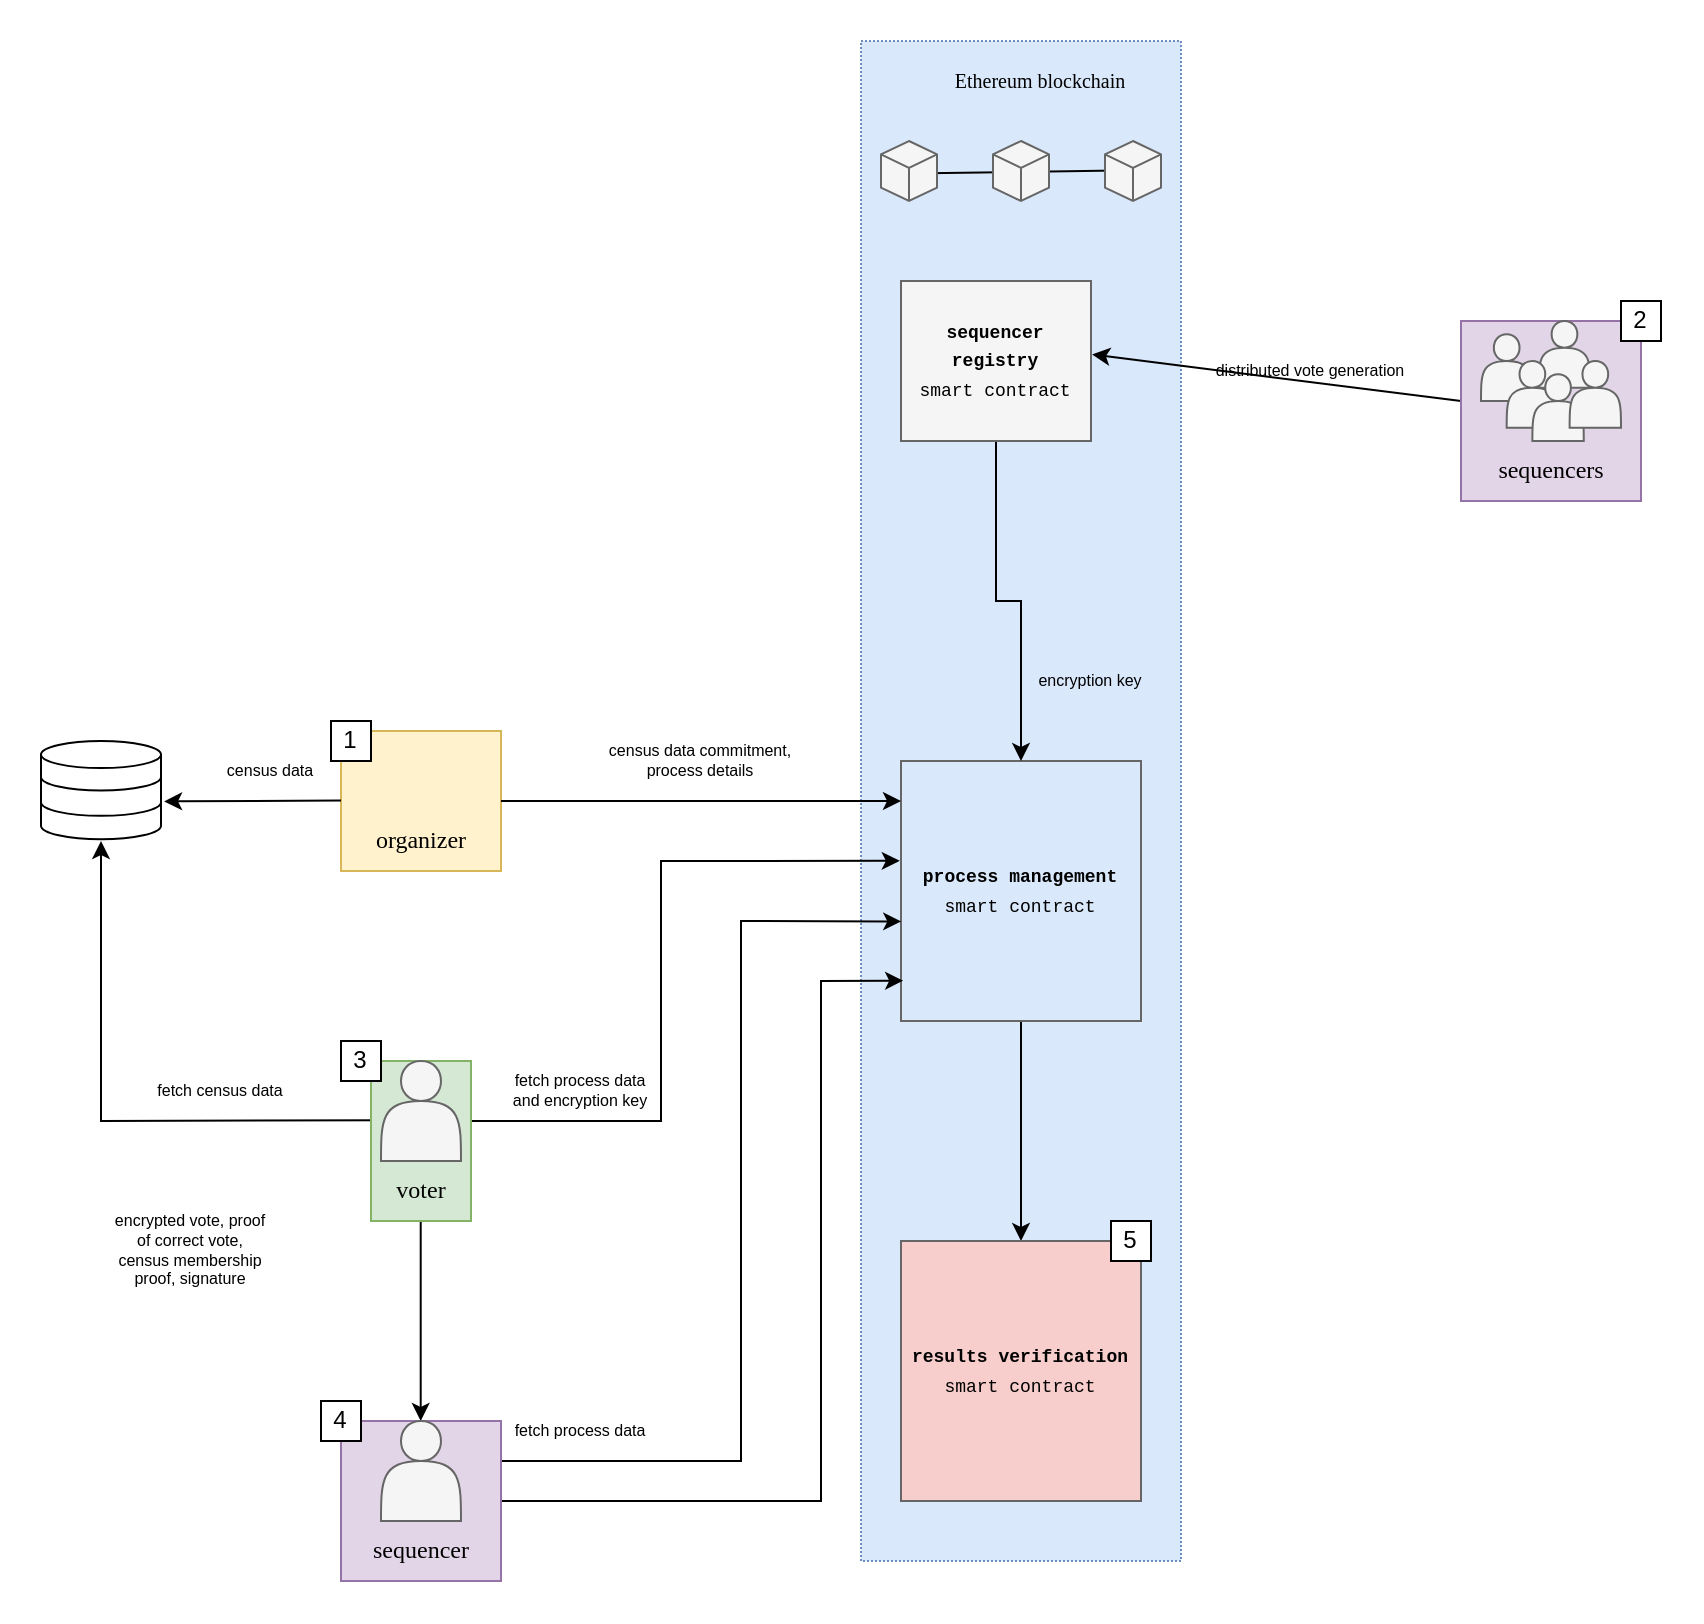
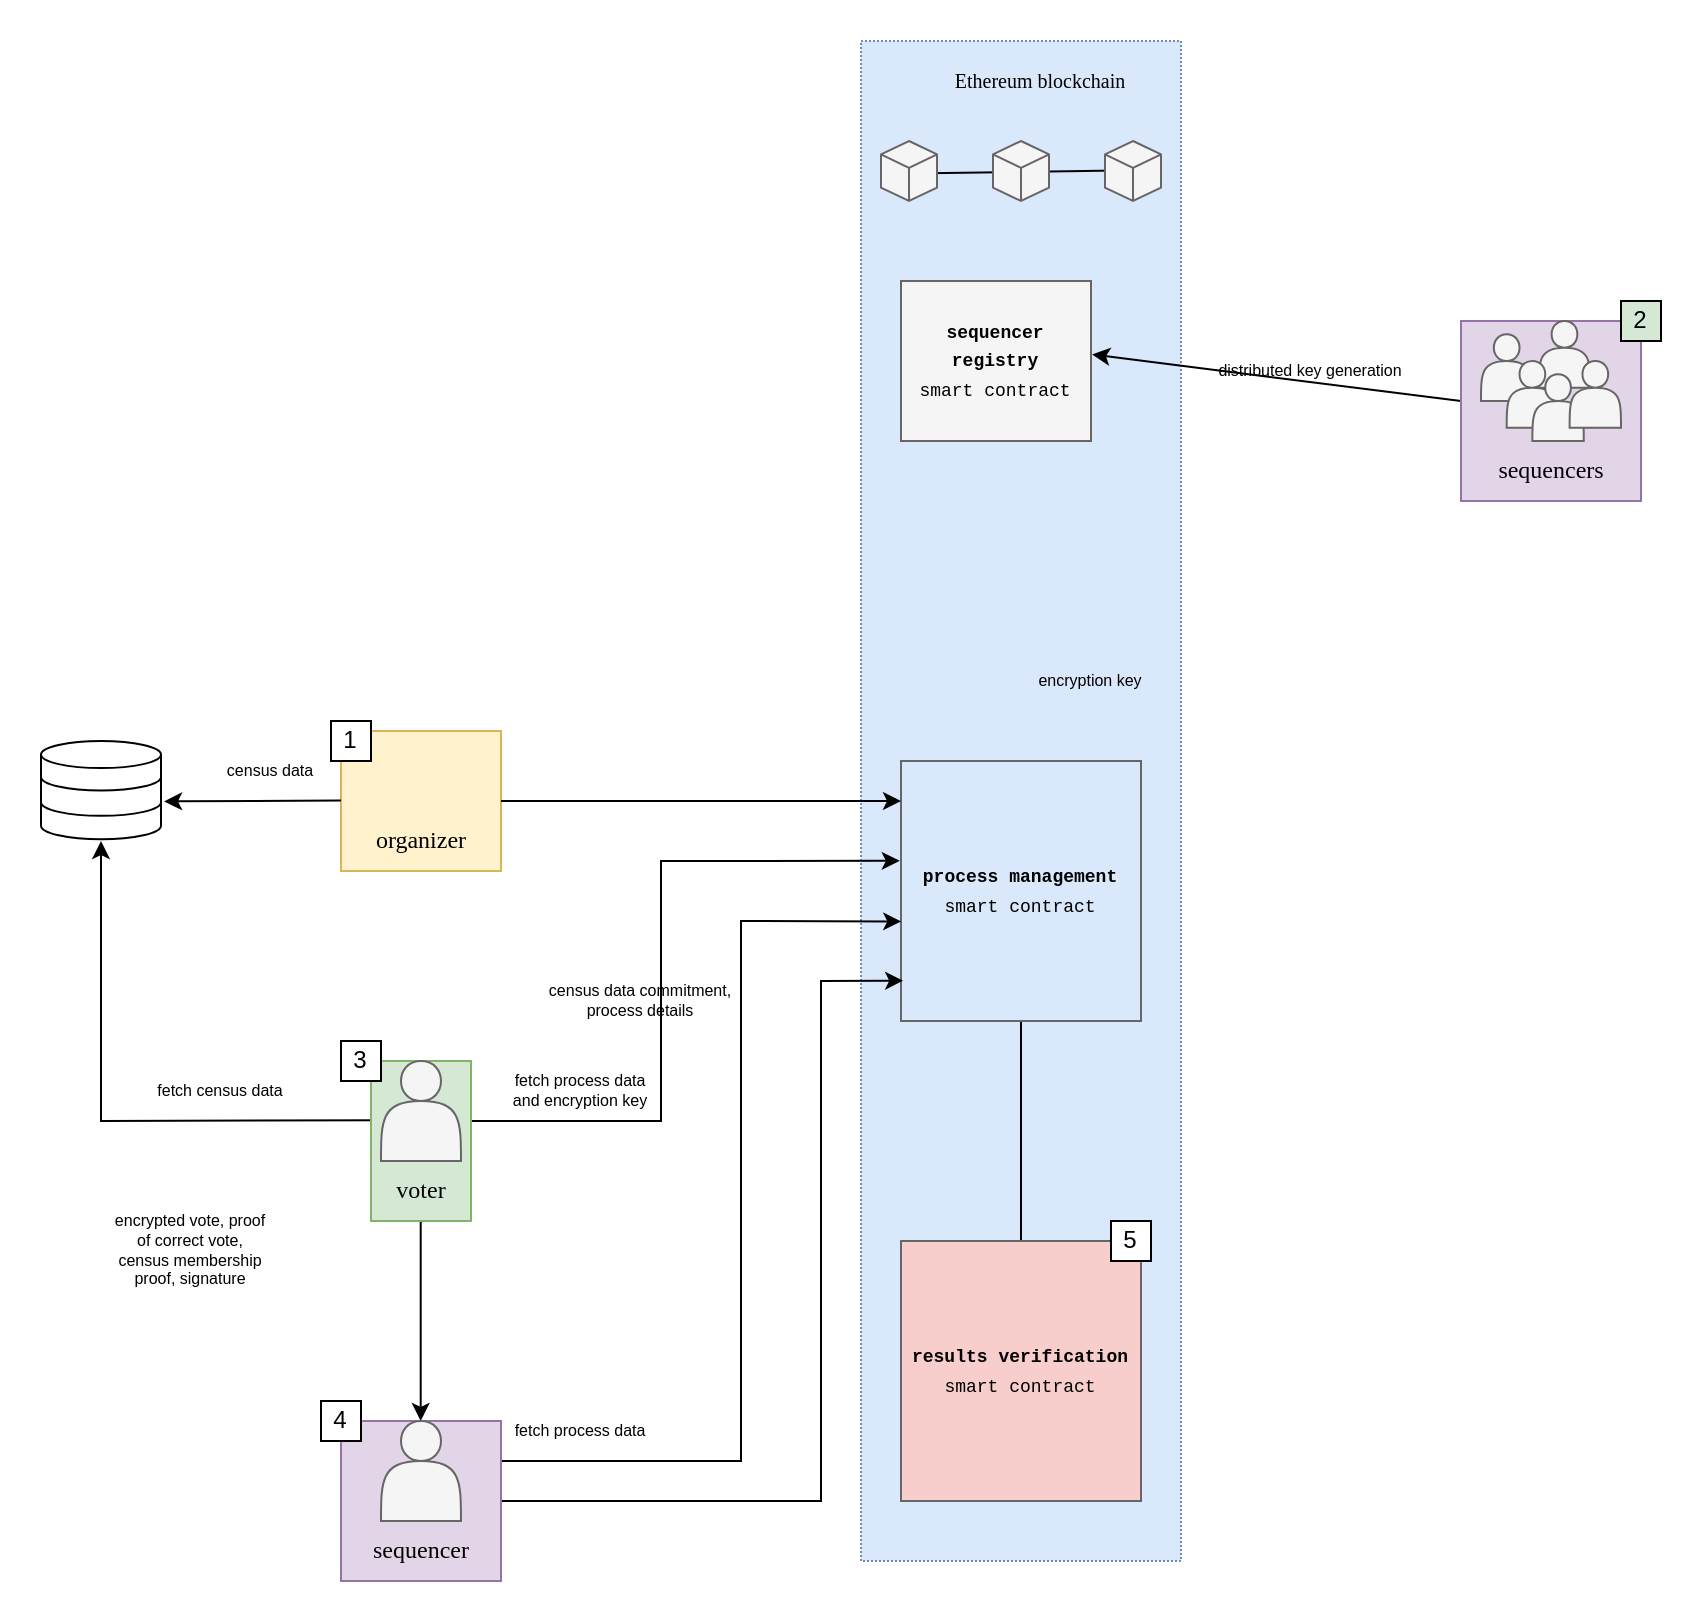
node "2": fillcolor #ffffff -> #d5e8d4
node "distributed vote generation": label "distributed vote generation" -> "distributed key generation"
edge "sequencer registry smart contract" -> "process management smart contract": removed
node "census data commitment, process details": moved (701, 761) -> (641, 1001)
edge "process management smart contract" -> "results verification smart contract": arrowhead classic -> none
